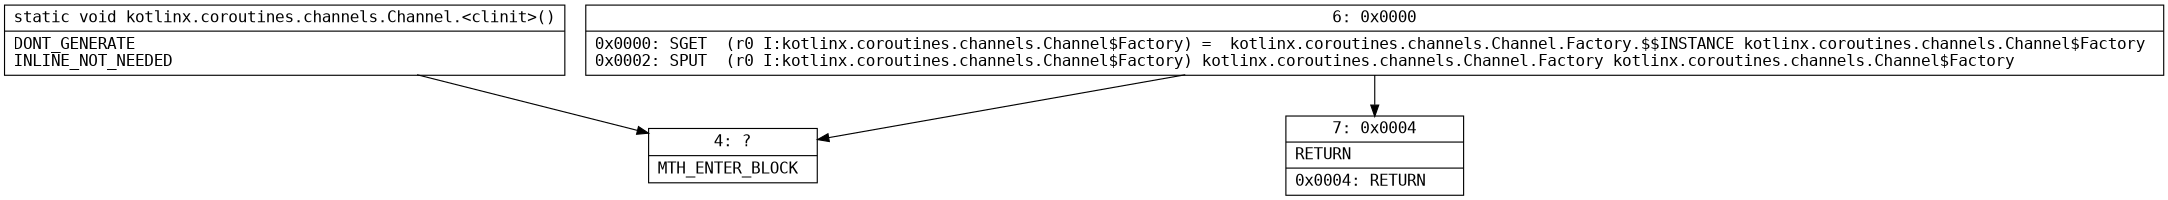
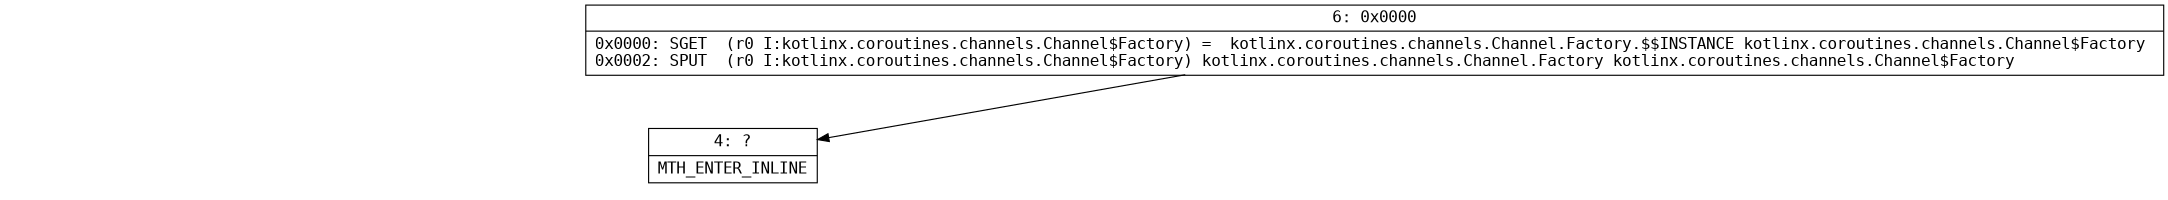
node "static void kotlinx.coroutines.channels.Channel.<clinit>()": removed
node "7: 0x0004": removed
node "4: ?": text "MTH_ENTER_BLOCK" -> "MTH_ENTER_INLINE"
